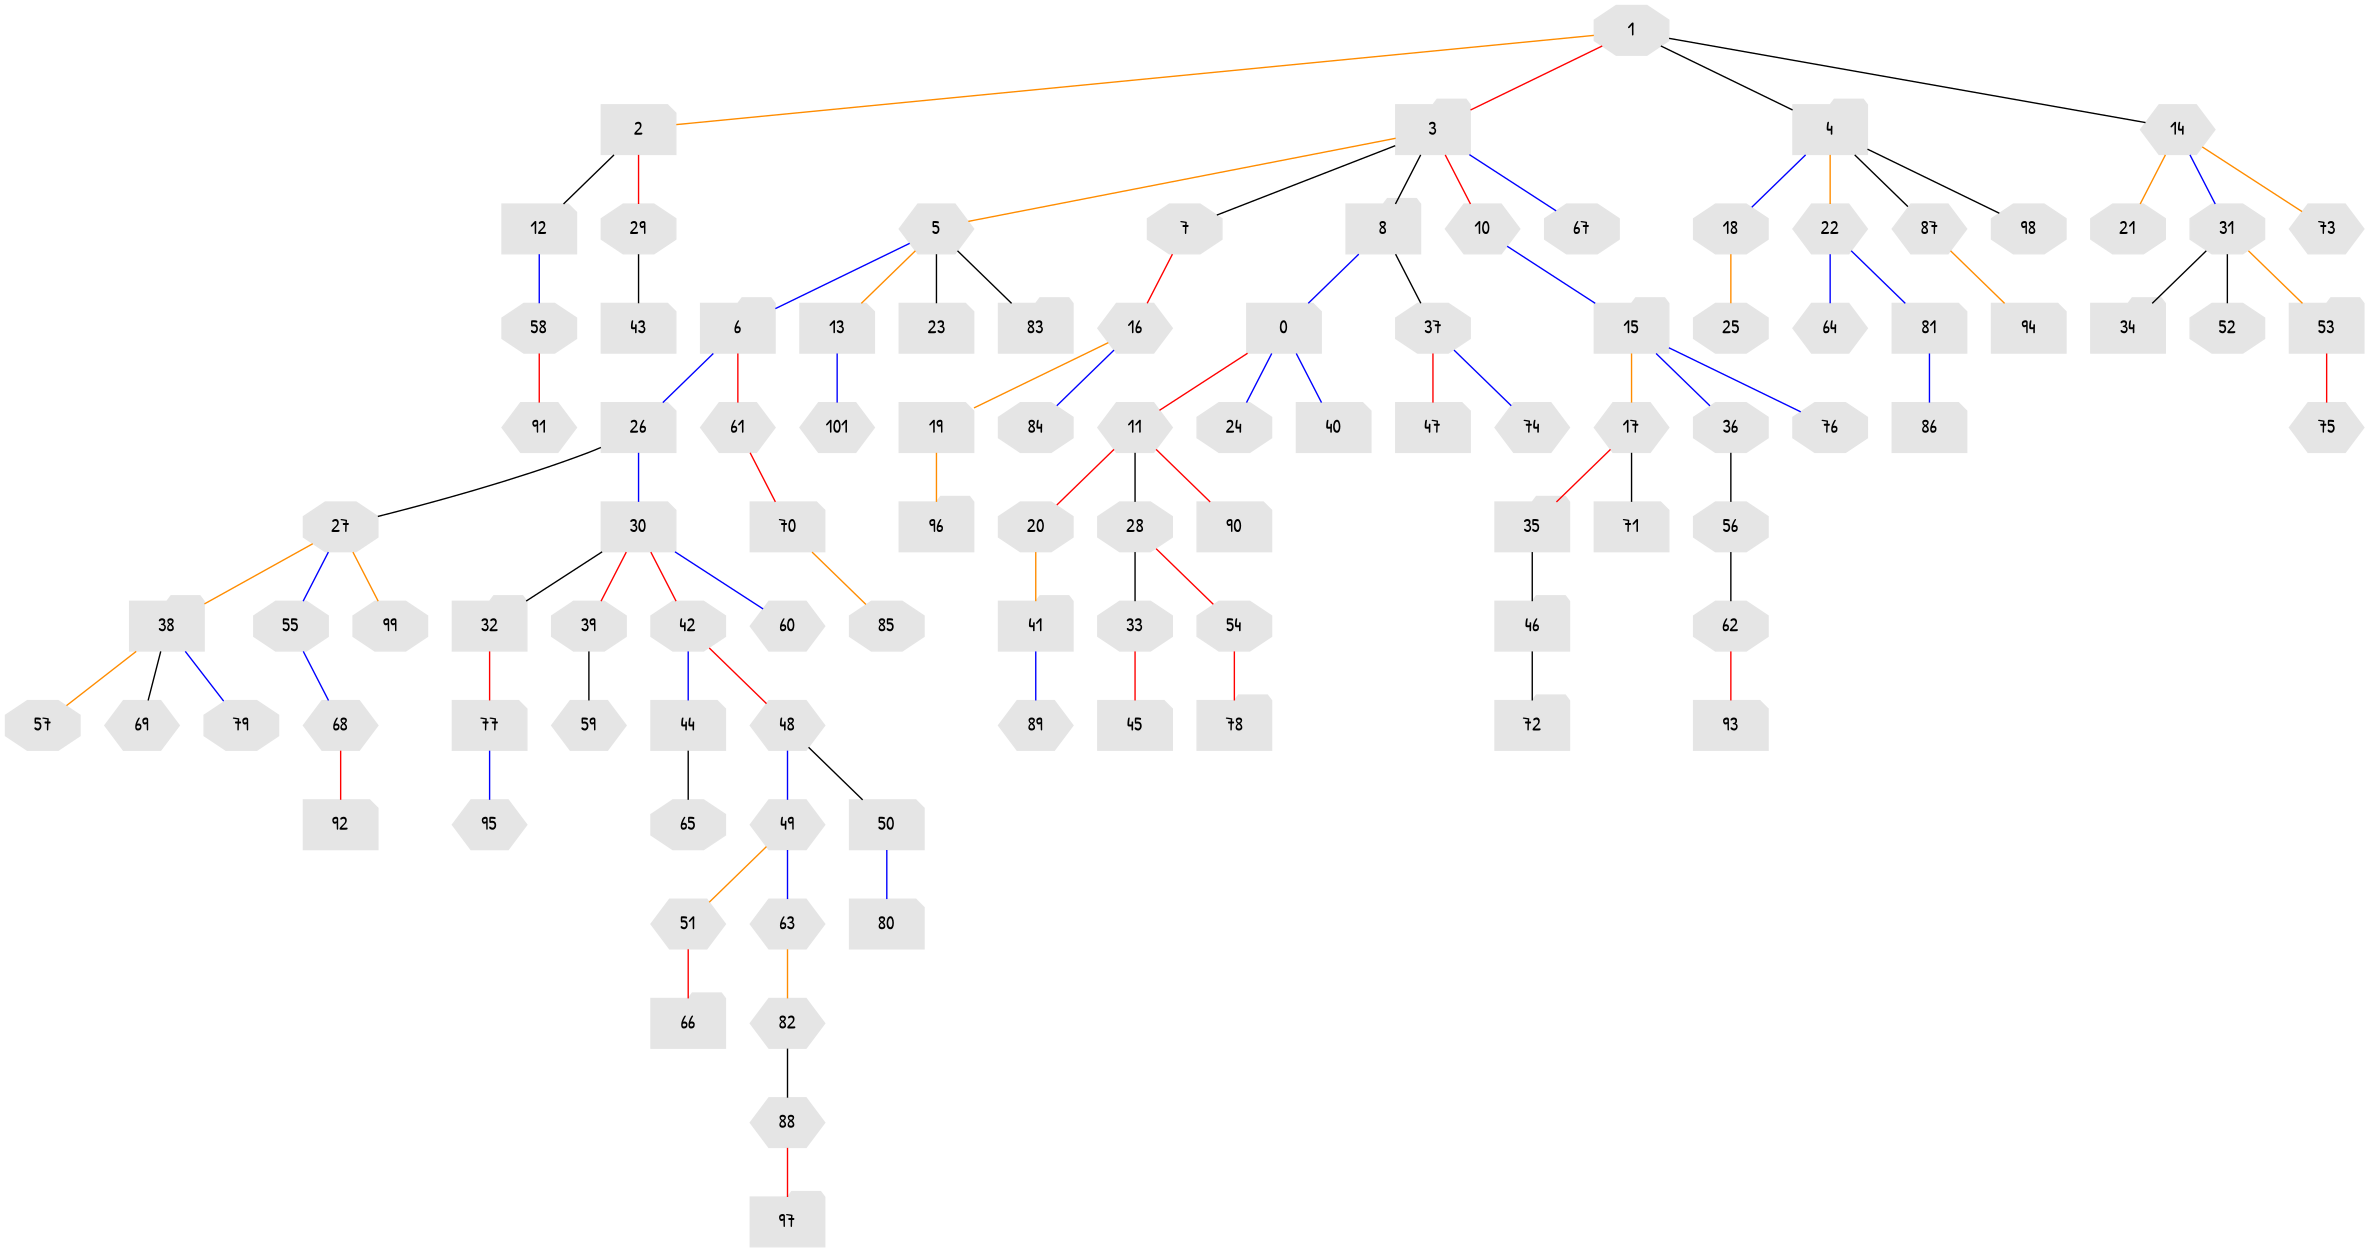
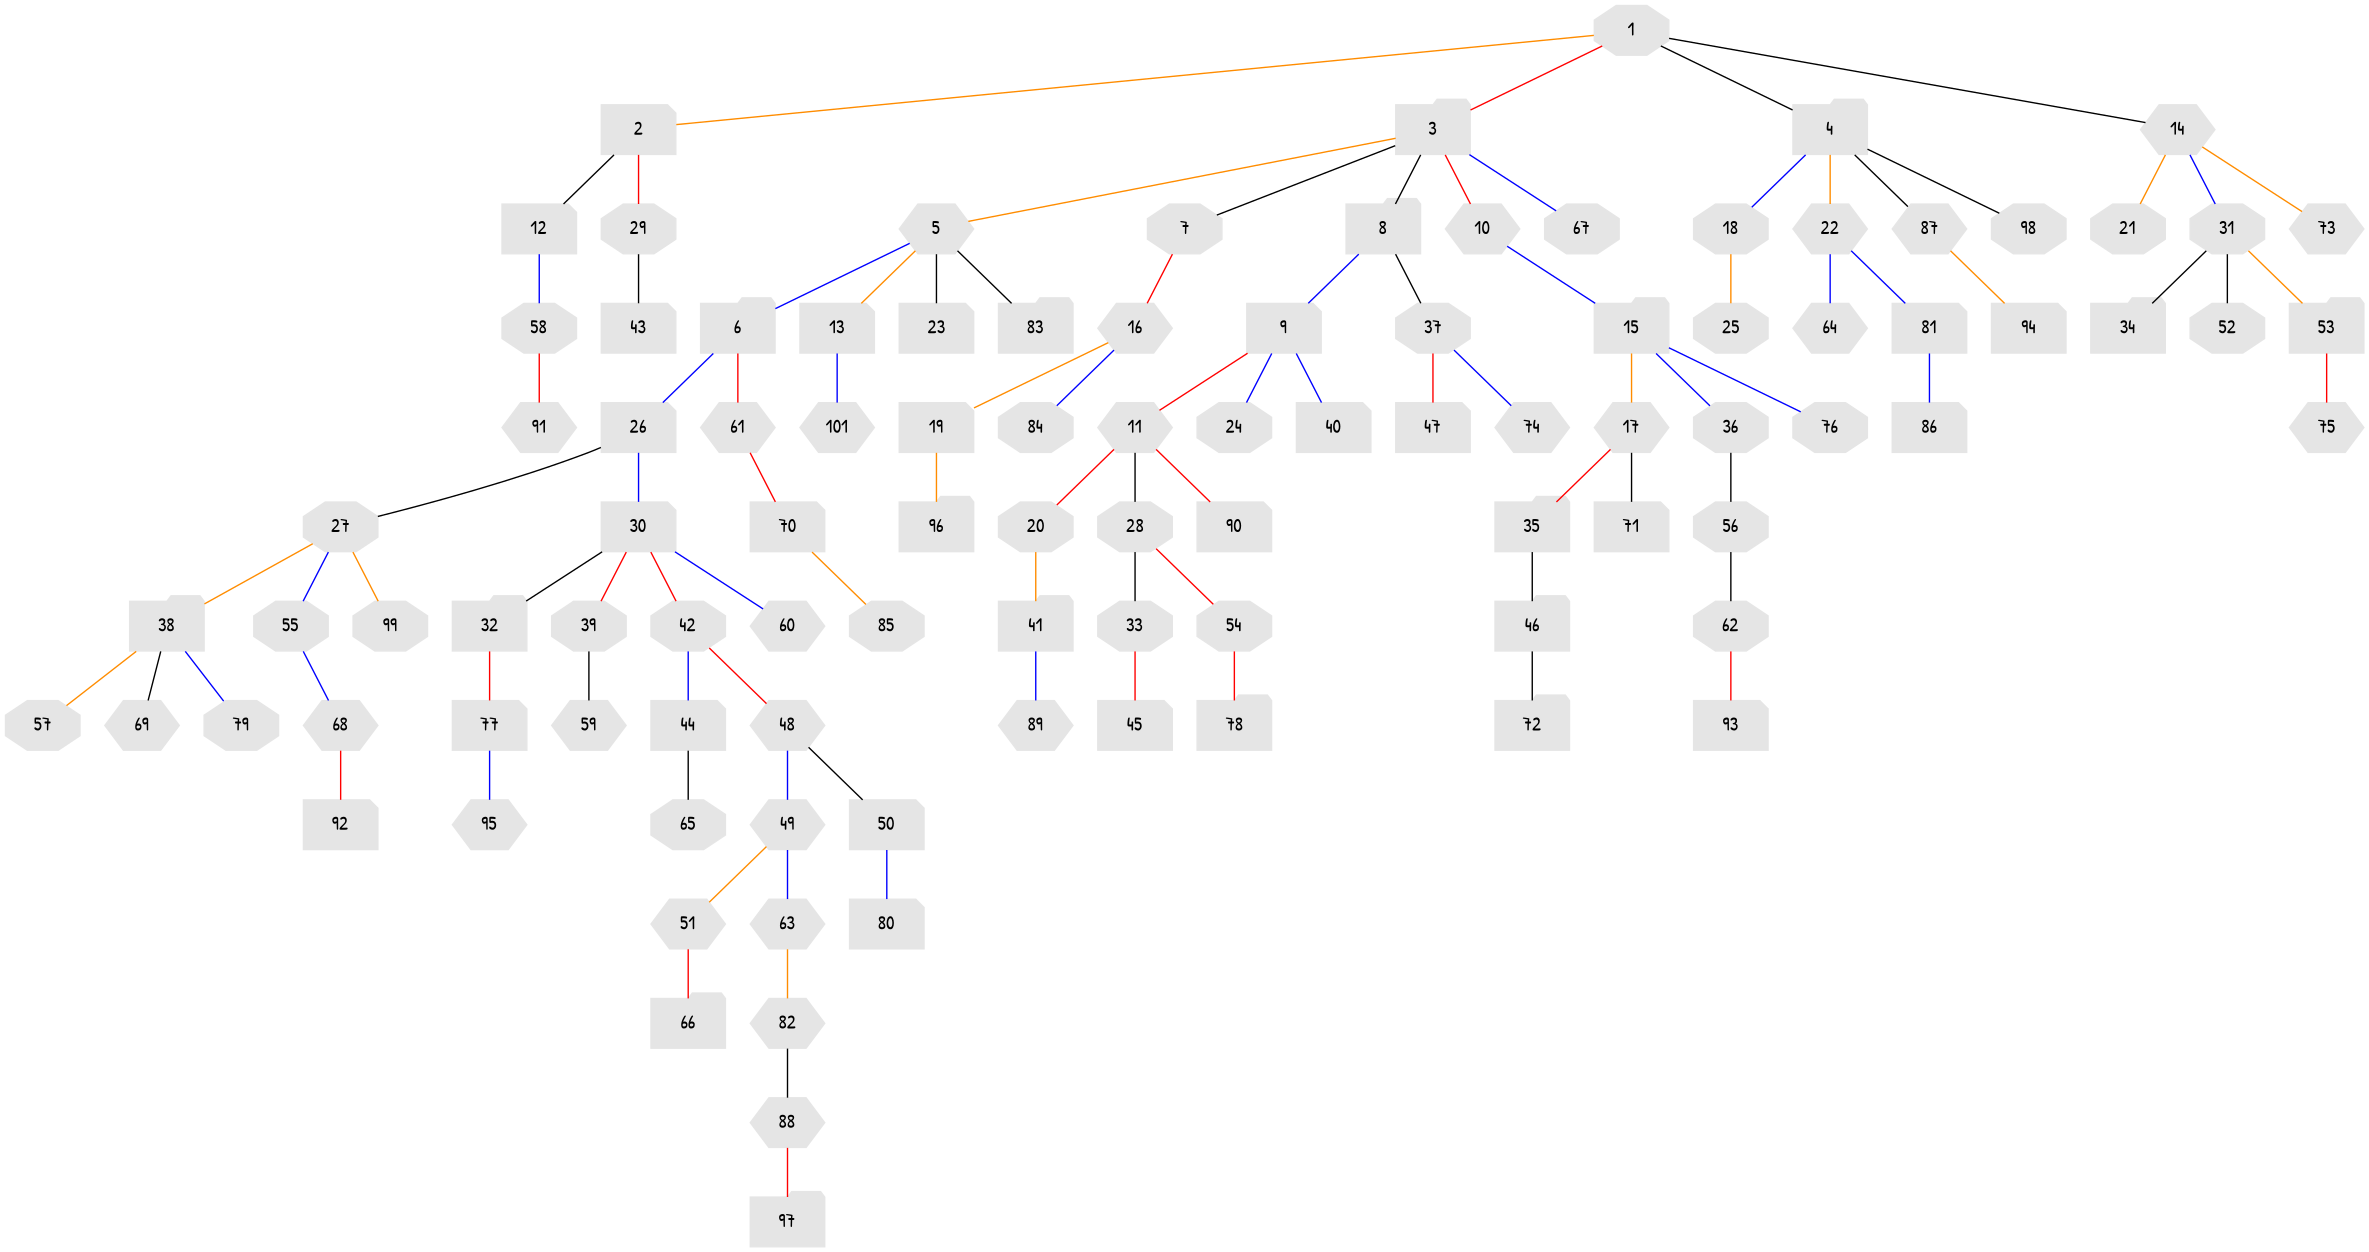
node "0": label "0" -> "9"
